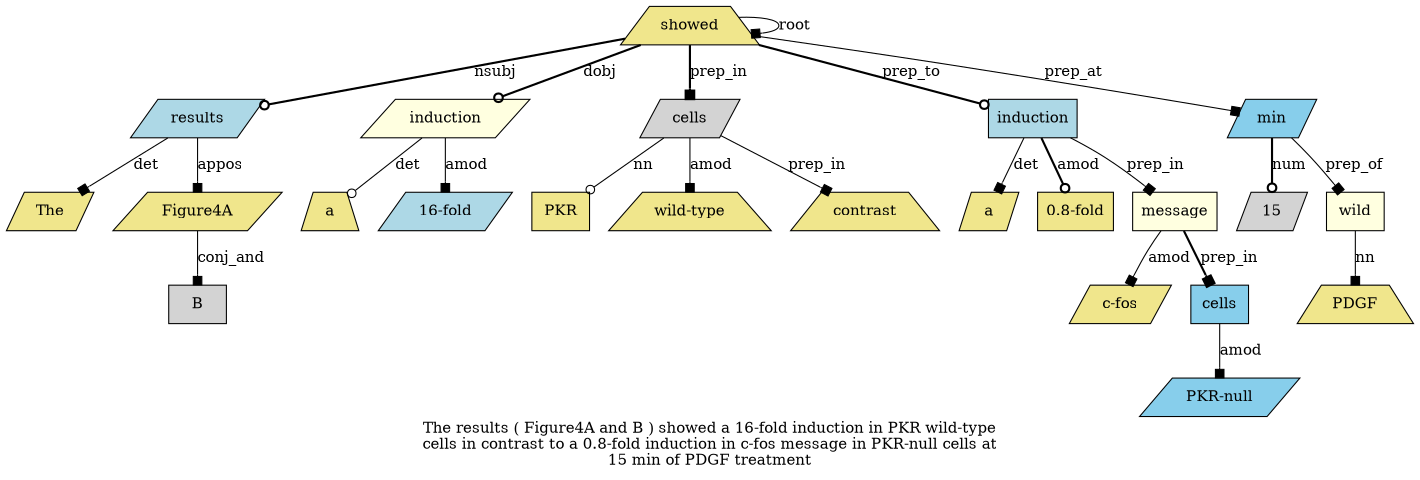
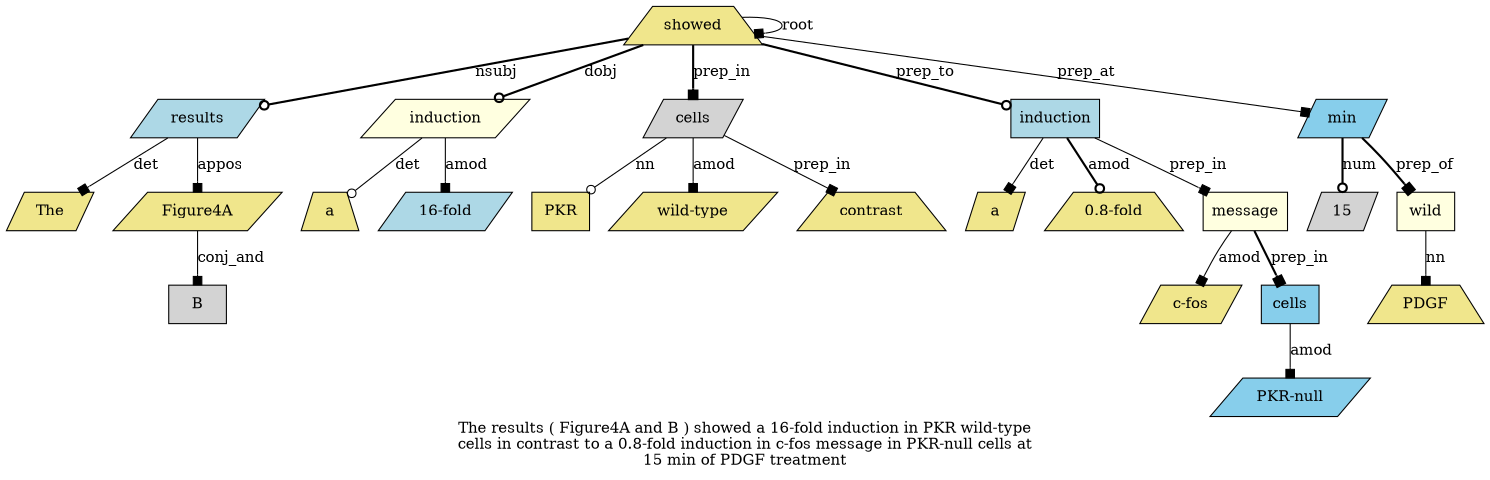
edge "min" -> "wild": style solid -> bold
node "wild-type": shape trapezium -> parallelogram
node "0.8-fold": shape box -> trapezium
